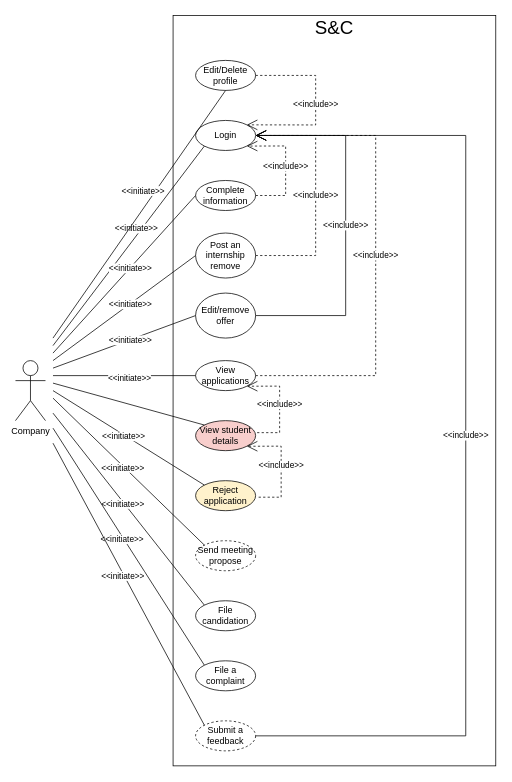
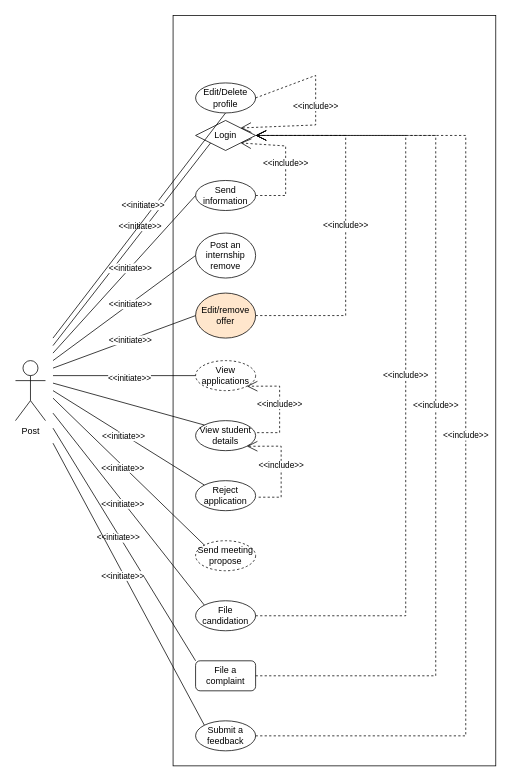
node "S&C": removed
node "Edit/Delete profile": moved (225, 75) -> (225, 98)
node "Login": shape ellipse -> diamond
node "Complete information": label "Complete information" -> "Send information"
edge "Post an internship remove" -> "Login": removed, label "<<include>>"
node "Edit/remove offer": fillcolor #ffffff -> #ffe6cc
edge "Edit/remove offer" -> "Login": style solid -> dashed
edge "View applications" -> "Login": removed, label "<<include>>"
node "View applications": style solid -> dashed
node "Company": label "Company" -> "Post"
node "View student details": fillcolor #f8cecc -> #ffffff
edge "File candidation" -> "Login": added, label "<<include>>"
node "Reject application": fillcolor #fff2cc -> #ffffff
edge "File a complaint" -> "Login": added, label "<<include>>"
node "File a complaint": shape ellipse -> rounded rectangle
edge "Submit a feedback" -> "Login": style solid -> dashed
node "Submit a feedback": style dashed -> solid
